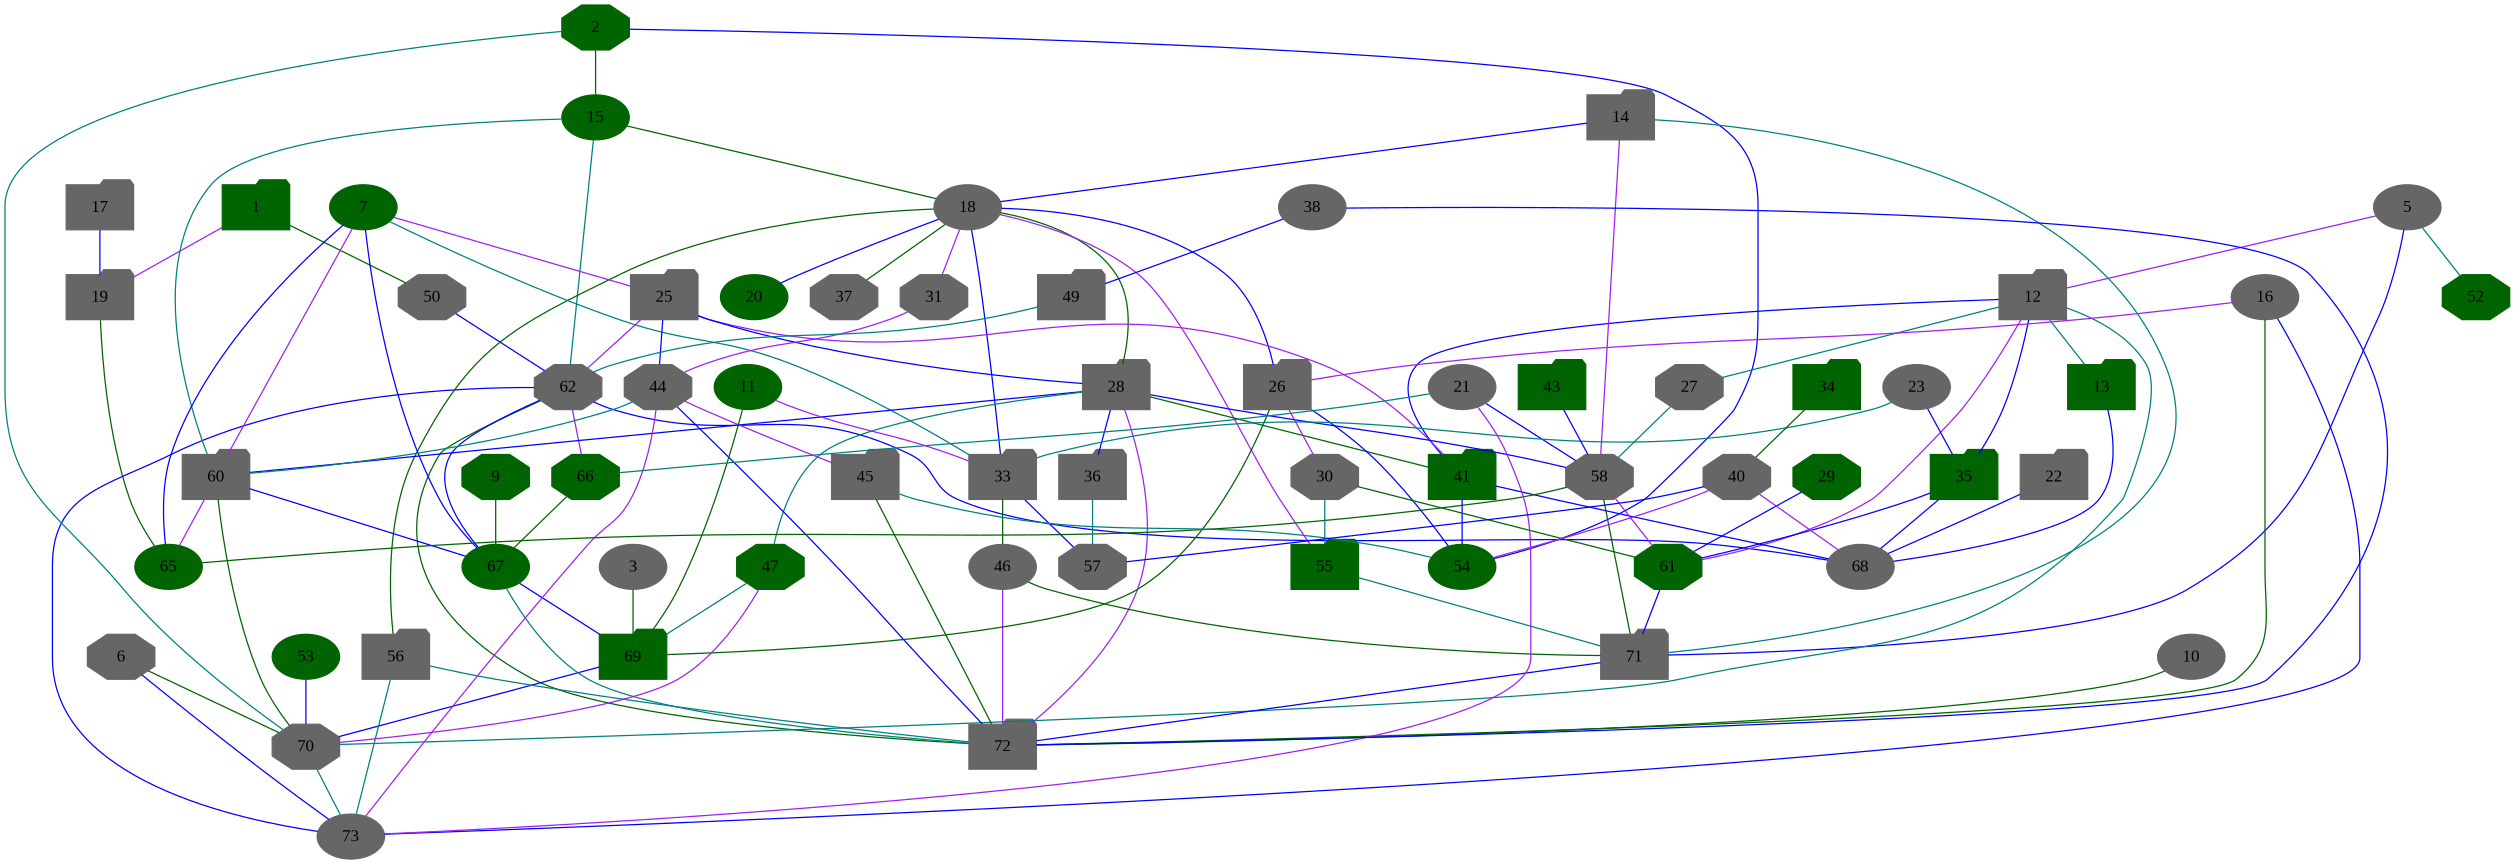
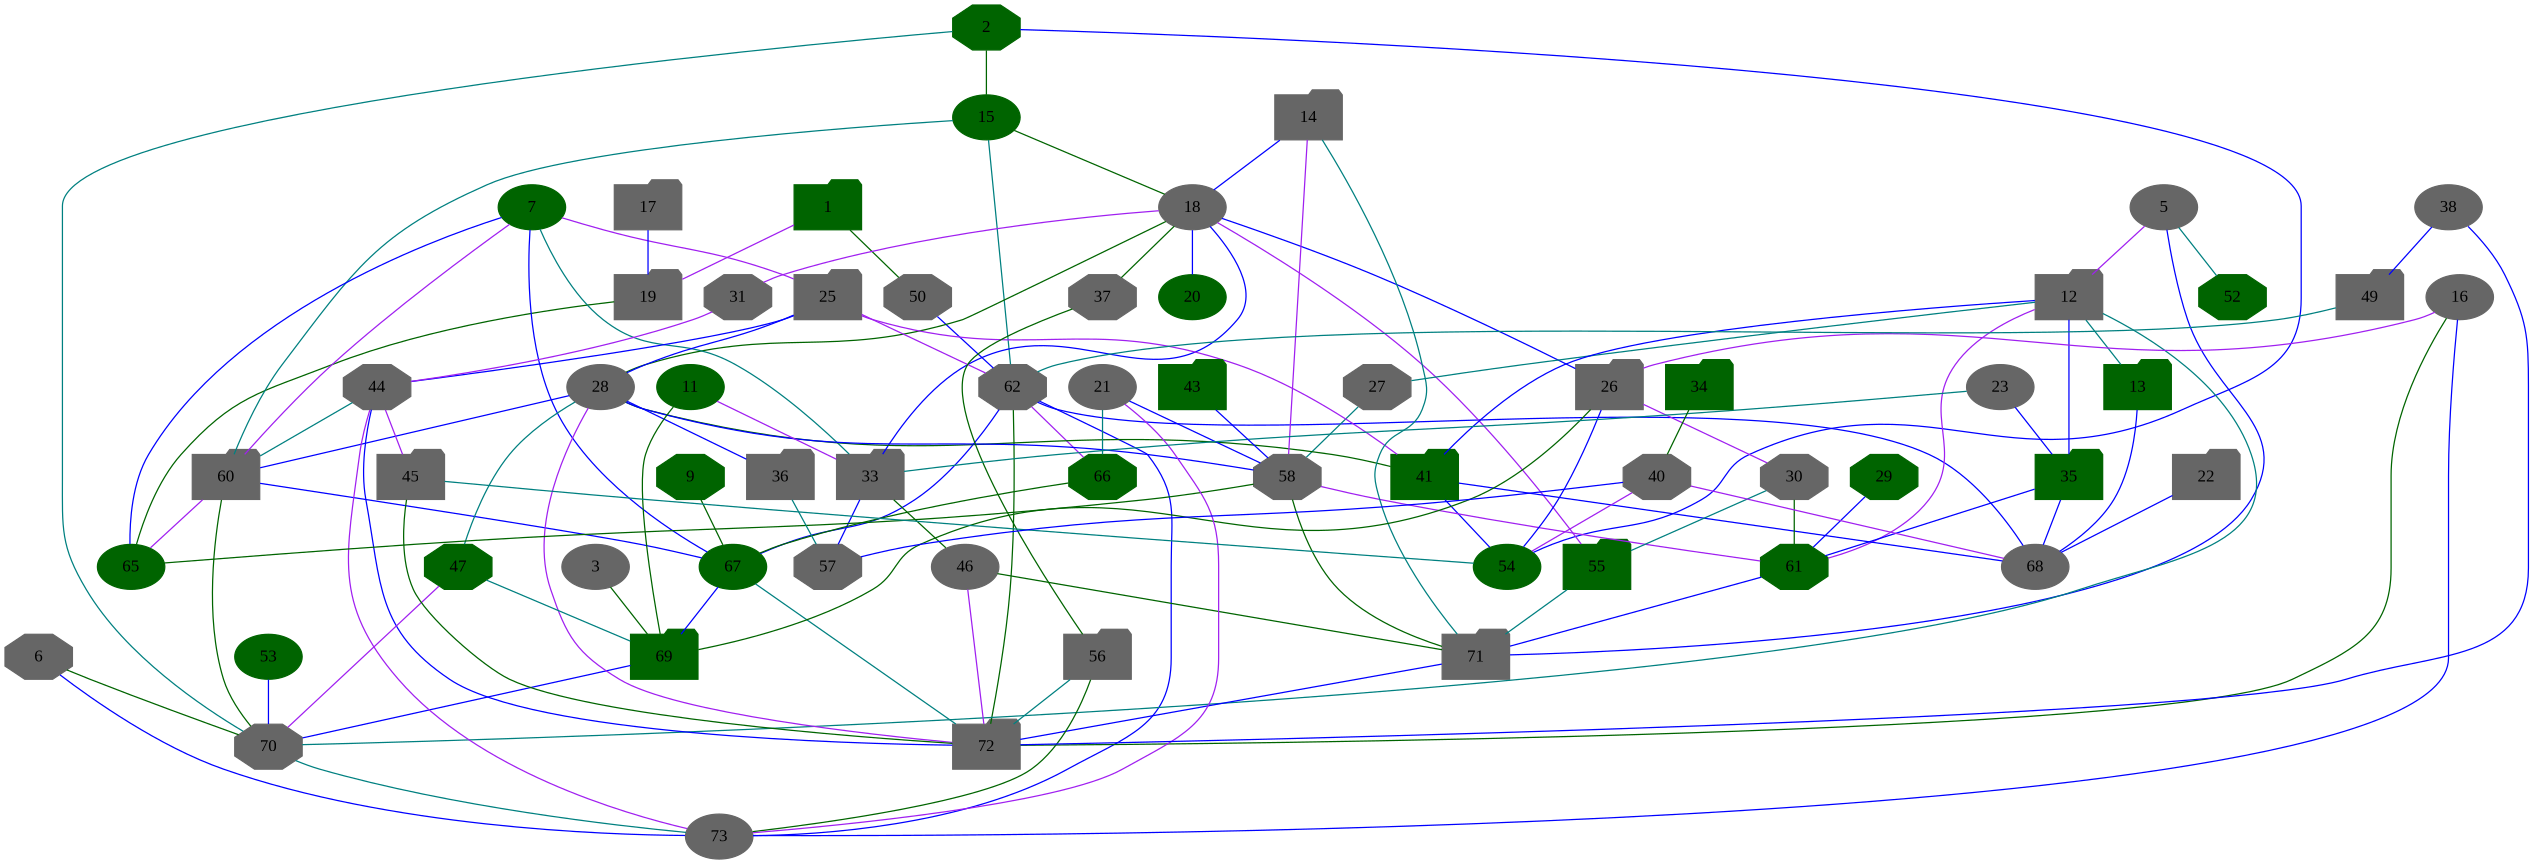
edge "18" -- "56": now "37" -- "56"
node "28": shape folder -> ellipse
node "10": removed
edge "56" -- "73": color teal -> darkgreen
